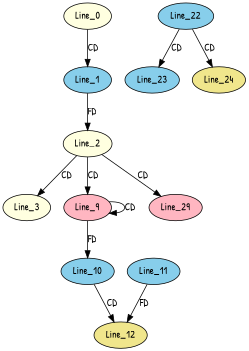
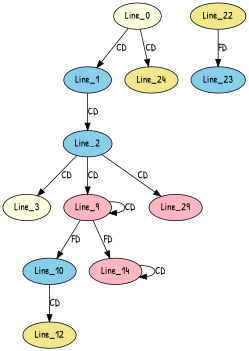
node "Line_22": fillcolor skyblue -> khaki
edge "Line_22" -> "Line_24": now "Line_0" -> "Line_24"
edge "Line_22" -> "Line_23": label "CD" -> "FD"
edge "Line_1" -> "Line_2": label "FD" -> "CD"
node "Line_2": fillcolor lightyellow -> skyblue
node "Line_14": added
node "Line_11": removed
